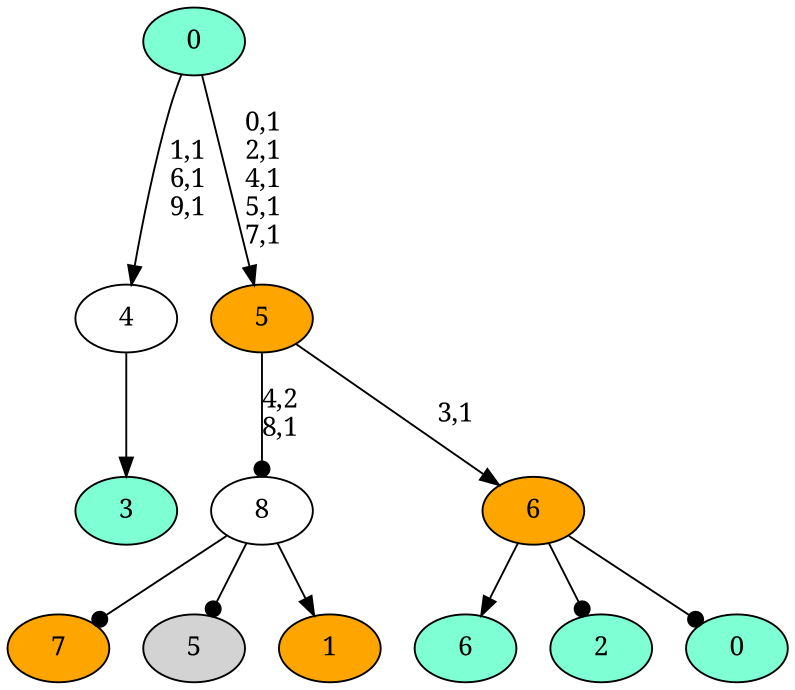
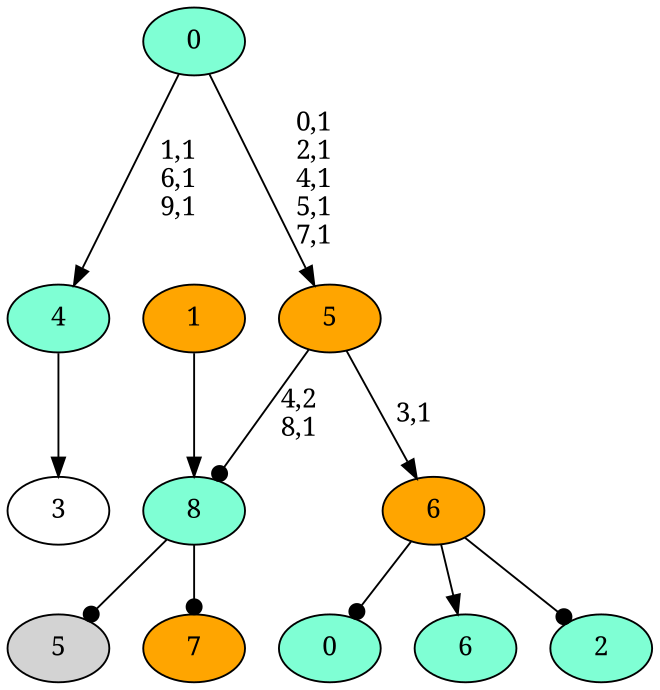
node "4": fillcolor white -> aquamarine
node "3": fillcolor aquamarine -> white
node "8": fillcolor white -> aquamarine
edge "8" -> "1": reversed
